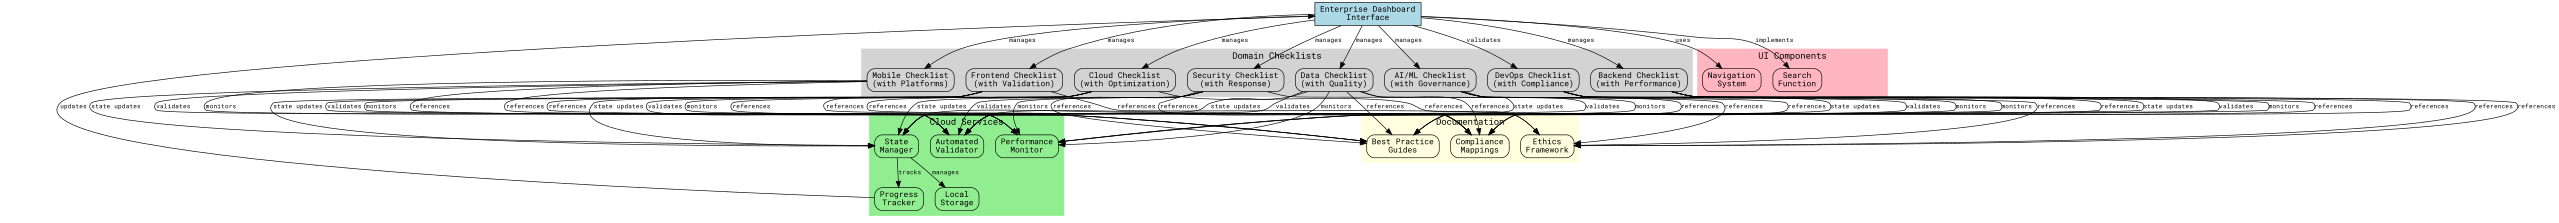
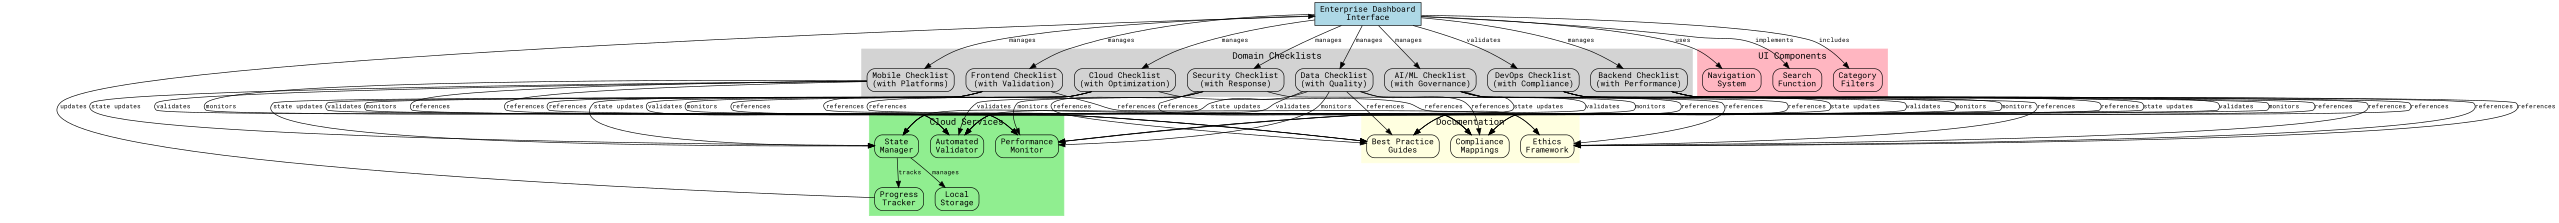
node "Category Filters": added
edge "Security Checklist (with Response)" -> "State Manager": removed, label "state updates"
edge "AI/ML Checklist (with Governance)" -> "Ethics Framework": added, label "references"
